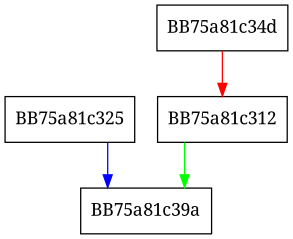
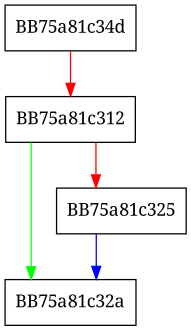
edge "BB75a81c312" -> "BB75a81c325": added
node "BB75a81c39a": label "BB75a81c39a" -> "BB75a81c32a"
